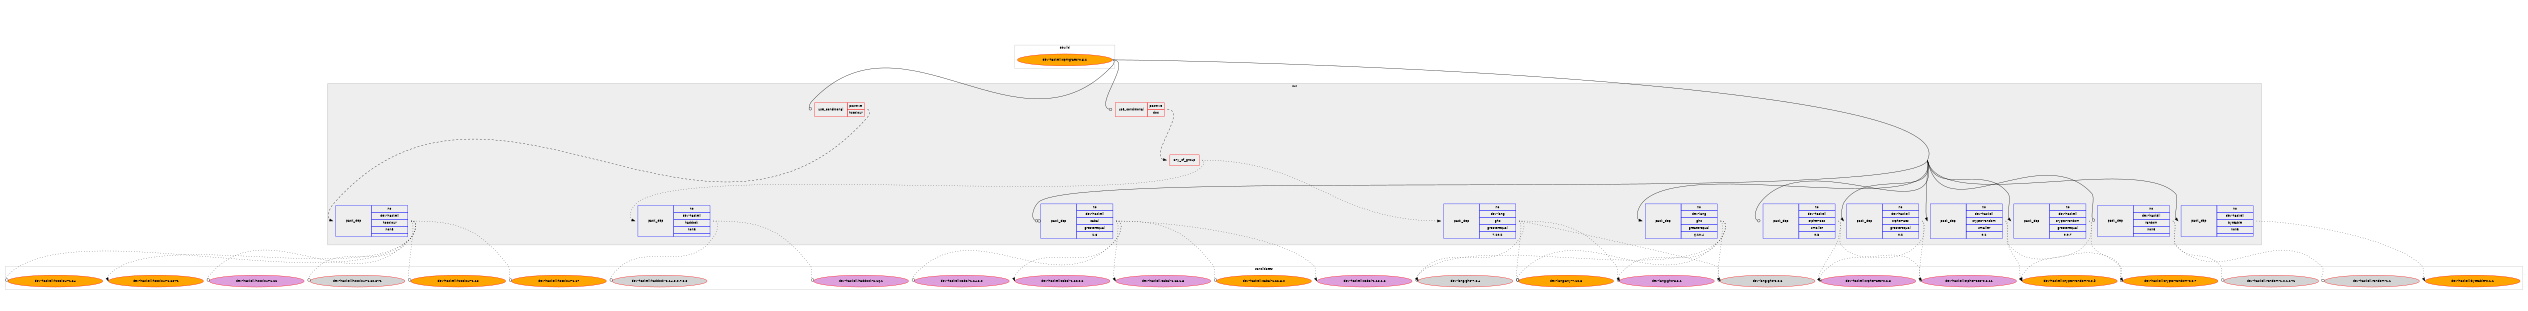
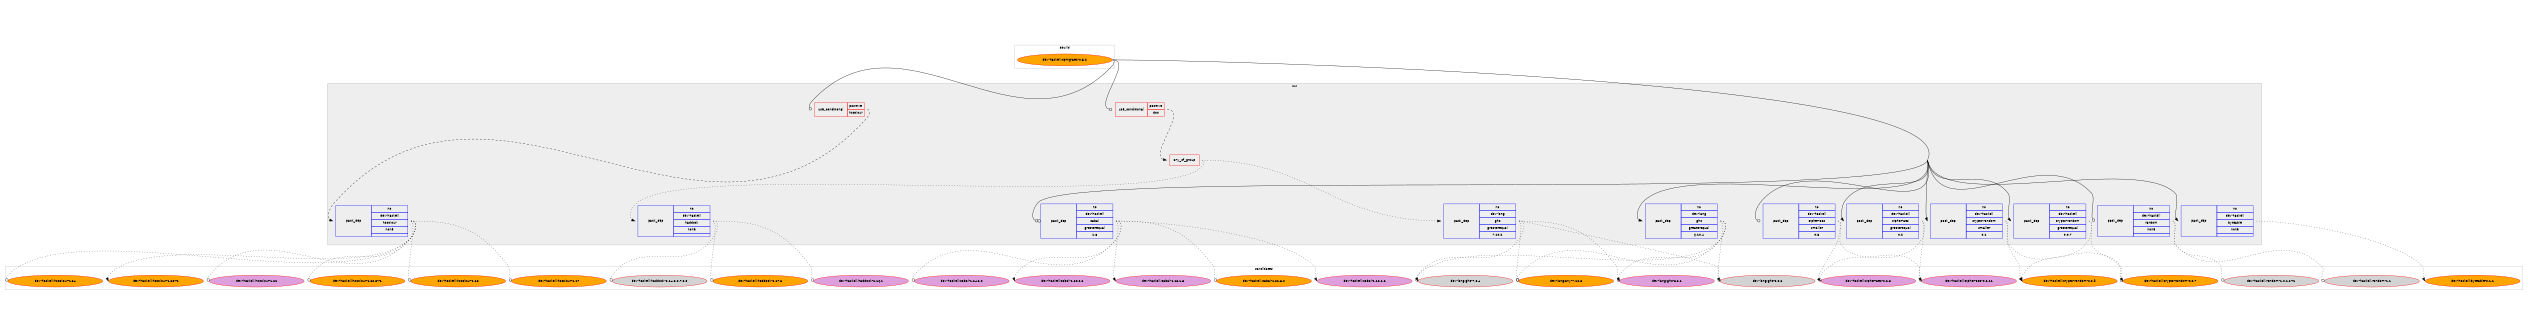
node "dev-haskell/hscolour-1.20.3-r1": fillcolor lightgrey -> orange
node "dev-haskell/haddock-2.17.2": added
